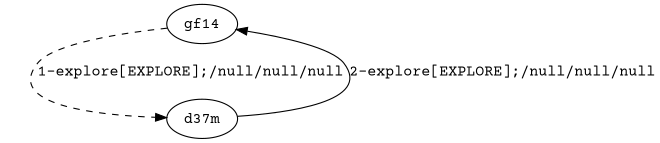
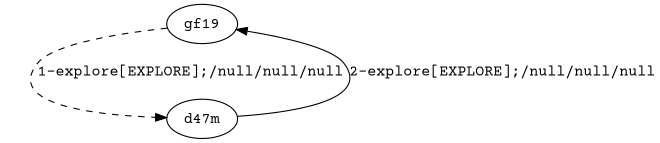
node "gf14": label "gf14" -> "gf19"
node "d37m": label "d37m" -> "d47m"
